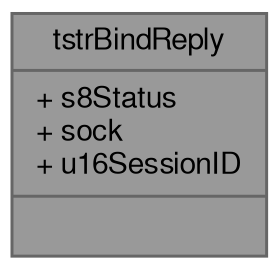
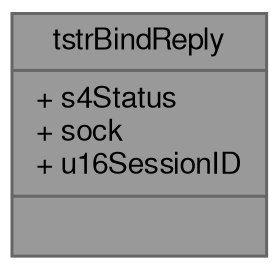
node "tstrBindReply": text "+ s8Status" -> "+ s4Status"
